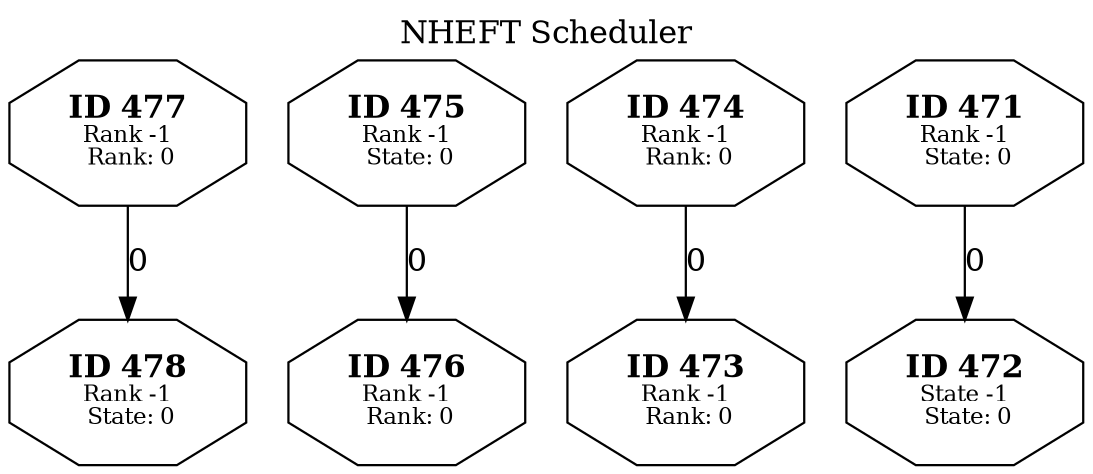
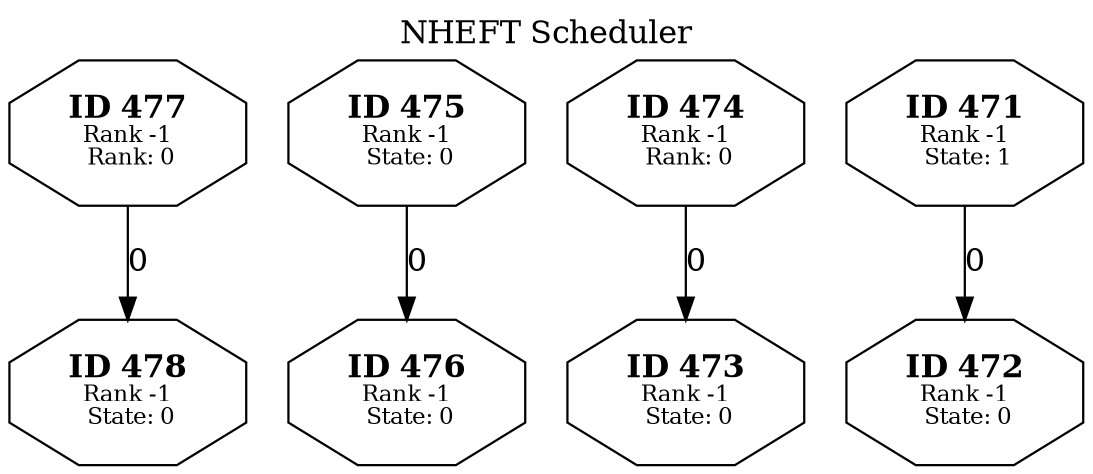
node "ID 471": text "State: 0" -> "State: 1"
node "ID 472": text "State -1" -> "Rank -1"
node "ID 476": text "Rank: 0" -> "State: 0"
node "ID 473": text "Rank: 0" -> "State: 0"
